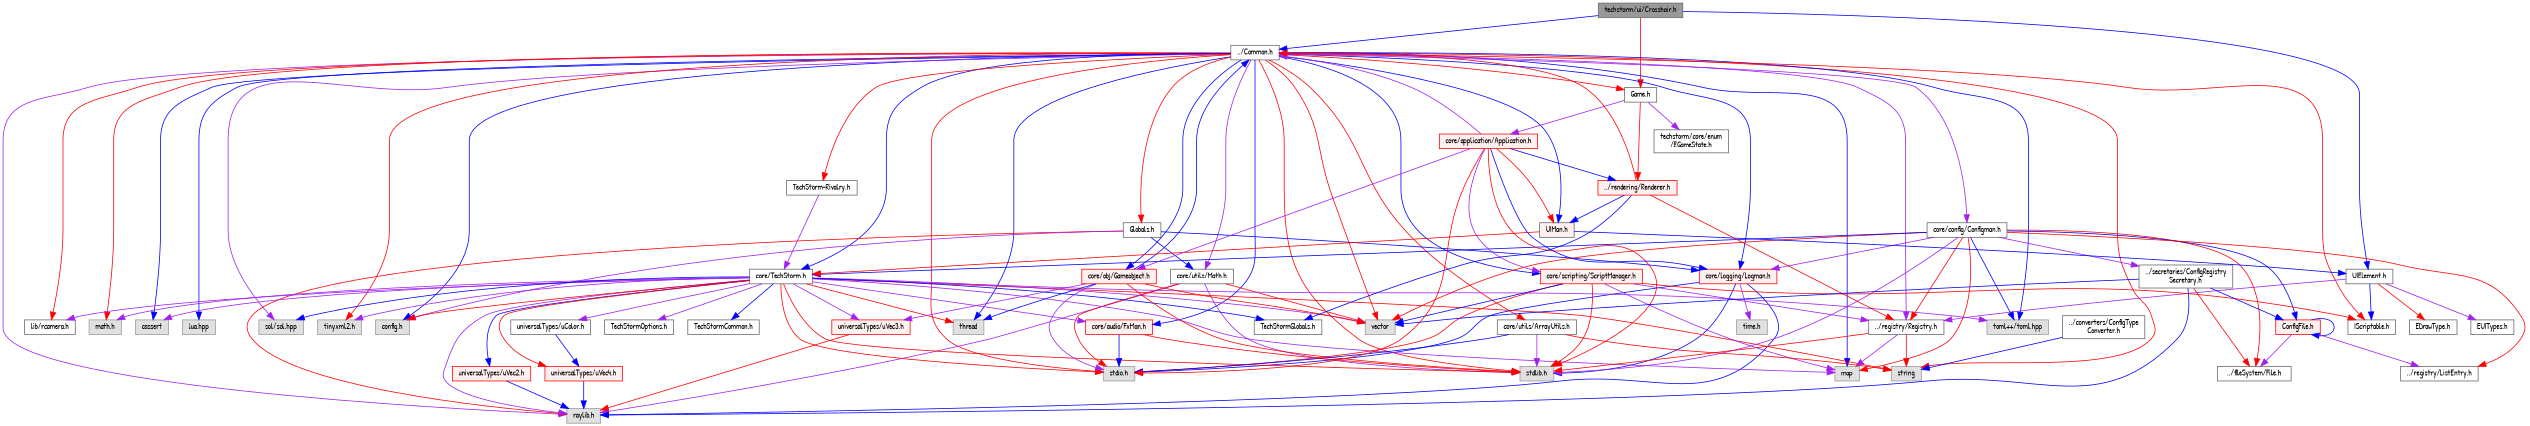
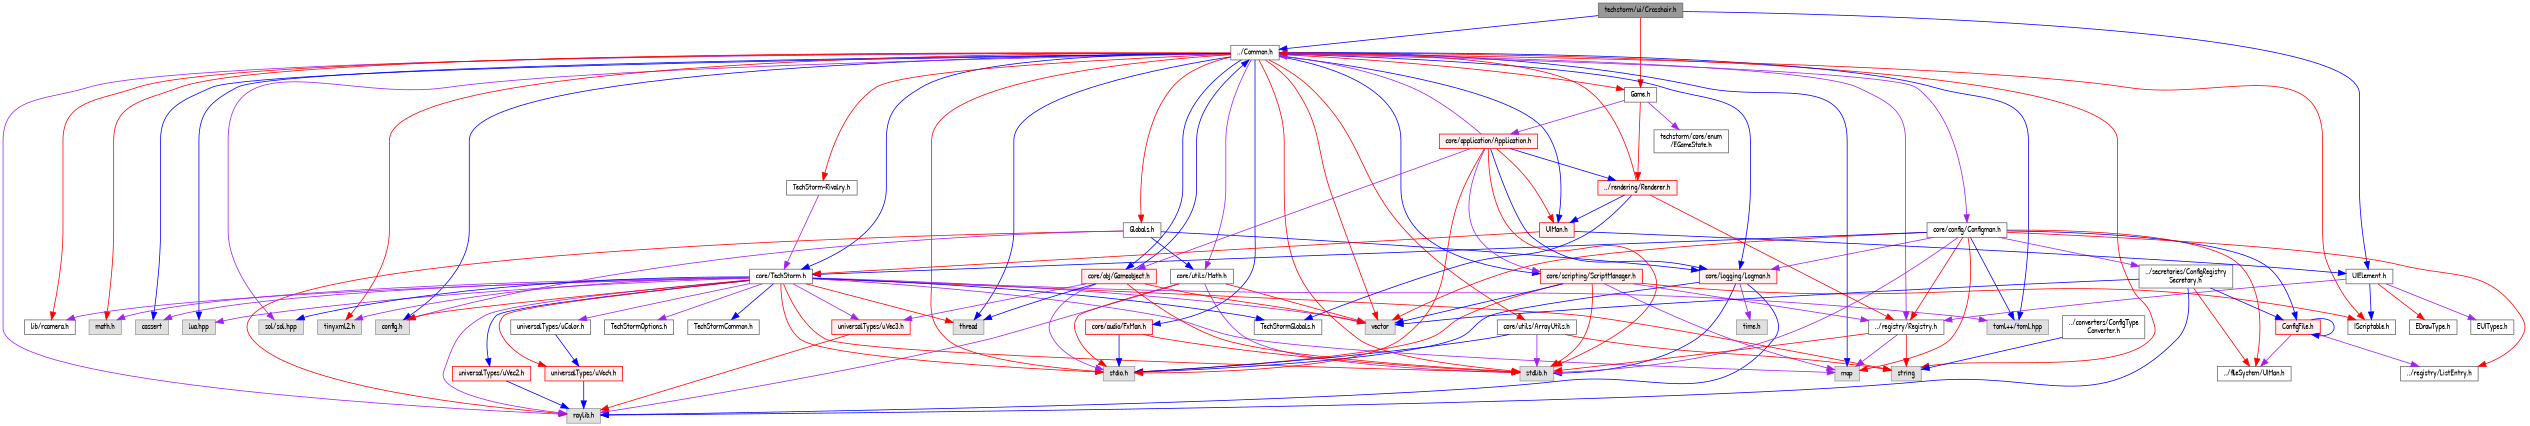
node "UIMan.h": color grey40 -> red
edge "core/TechStorm.h" -> "core/audio/FxMan.h": now "core/TechStorm.h" -> "lua.hpp"
node "../fileSystem/File.h": label "../fileSystem/File.h" -> "../fileSystem/UIMan.h"
